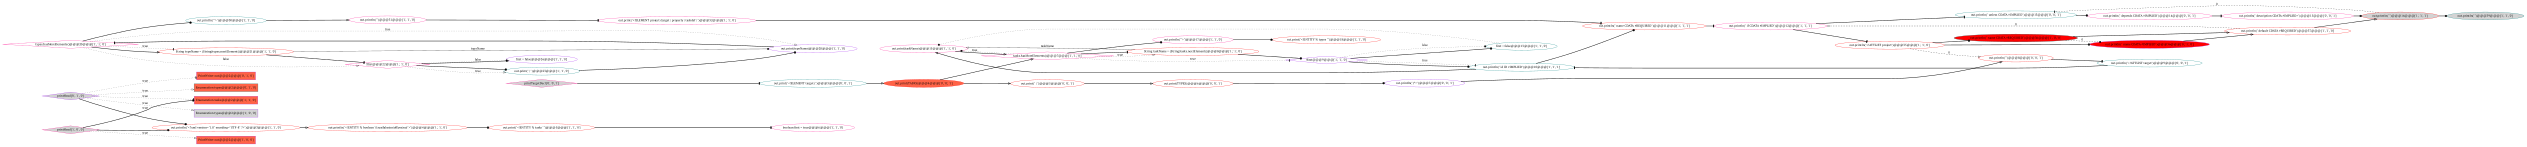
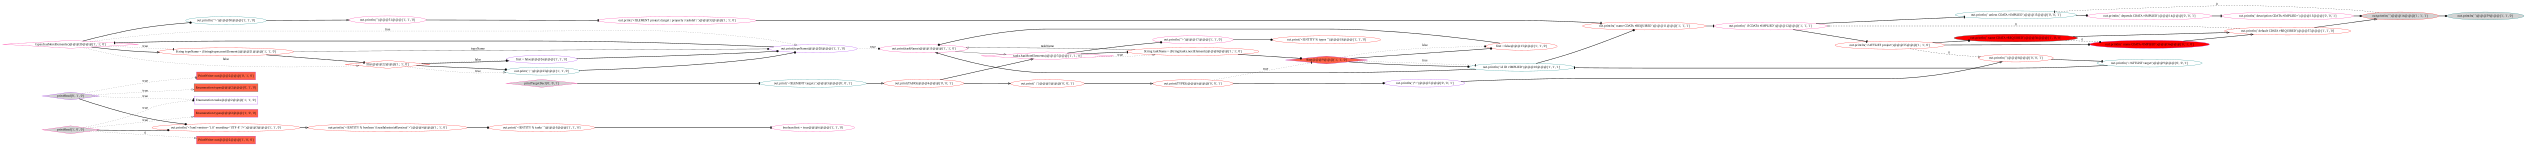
edge "first = false@@@13@@@['1', '1', '0']" -> "out.print(taskName)@@@15@@@['1', '1', '0']": style dotted -> bold
node "first = false@@@13@@@['1', '1', '0']": color teal -> red
edge "tasks.hasMoreElements()@@@7@@@['1', '1', '0']" -> "out.print(taskName)@@@15@@@['1', '1', '0']": now "out.print(typeName)@@@28@@@['1', '1', '0']" -> "out.print(taskName)@@@15@@@['1', '1', '0']"
edge "out.print(taskName)@@@15@@@['1', '1', '0']" -> "tasks.hasMoreElements()@@@7@@@['1', '1', '0']": style bold -> solid
edge "first = false@@@26@@@['1', '1', '0']" -> "out.print(typeName)@@@28@@@['1', '1', '0']": added
node "!first@@@9@@@['1', '1', '0']": fillcolor white -> tomato
edge "tasks.hasMoreElements()@@@7@@@['1', '1', '0']" -> "!first@@@9@@@['1', '1', '0']": now "out.print(TYPES)@@@6@@@['0', '0', '1']" -> "!first@@@9@@@['1', '1', '0']"
node "!first@@@22@@@['1', '1', '0']": color deeppink -> red
node "out.print(TASKS)@@@4@@@['0', '0', '1']": fillcolor tomato -> white
node "Enumeration tasks@@@2@@@['1', '1', '0']": fillcolor tomato -> white
edge "printHead['0', '1', '0']" -> "Enumeration types@@@2@@@['1', '0', '0']": now "printHead['1', '0', '0']" -> "Enumeration types@@@2@@@['1', '0', '0']"
edge "printHead['1', '0', '0']" -> "Enumeration tasks@@@2@@@['1', '1', '0']": style bold -> dotted
node "Enumeration types@@@2@@@['1', '0', '0']": fillcolor lightgray -> tomato
edge "printHead['1', '0', '0']" -> "PrintWriter out@@@2@@@['1', '0', '0']": label "true" -> "0"
